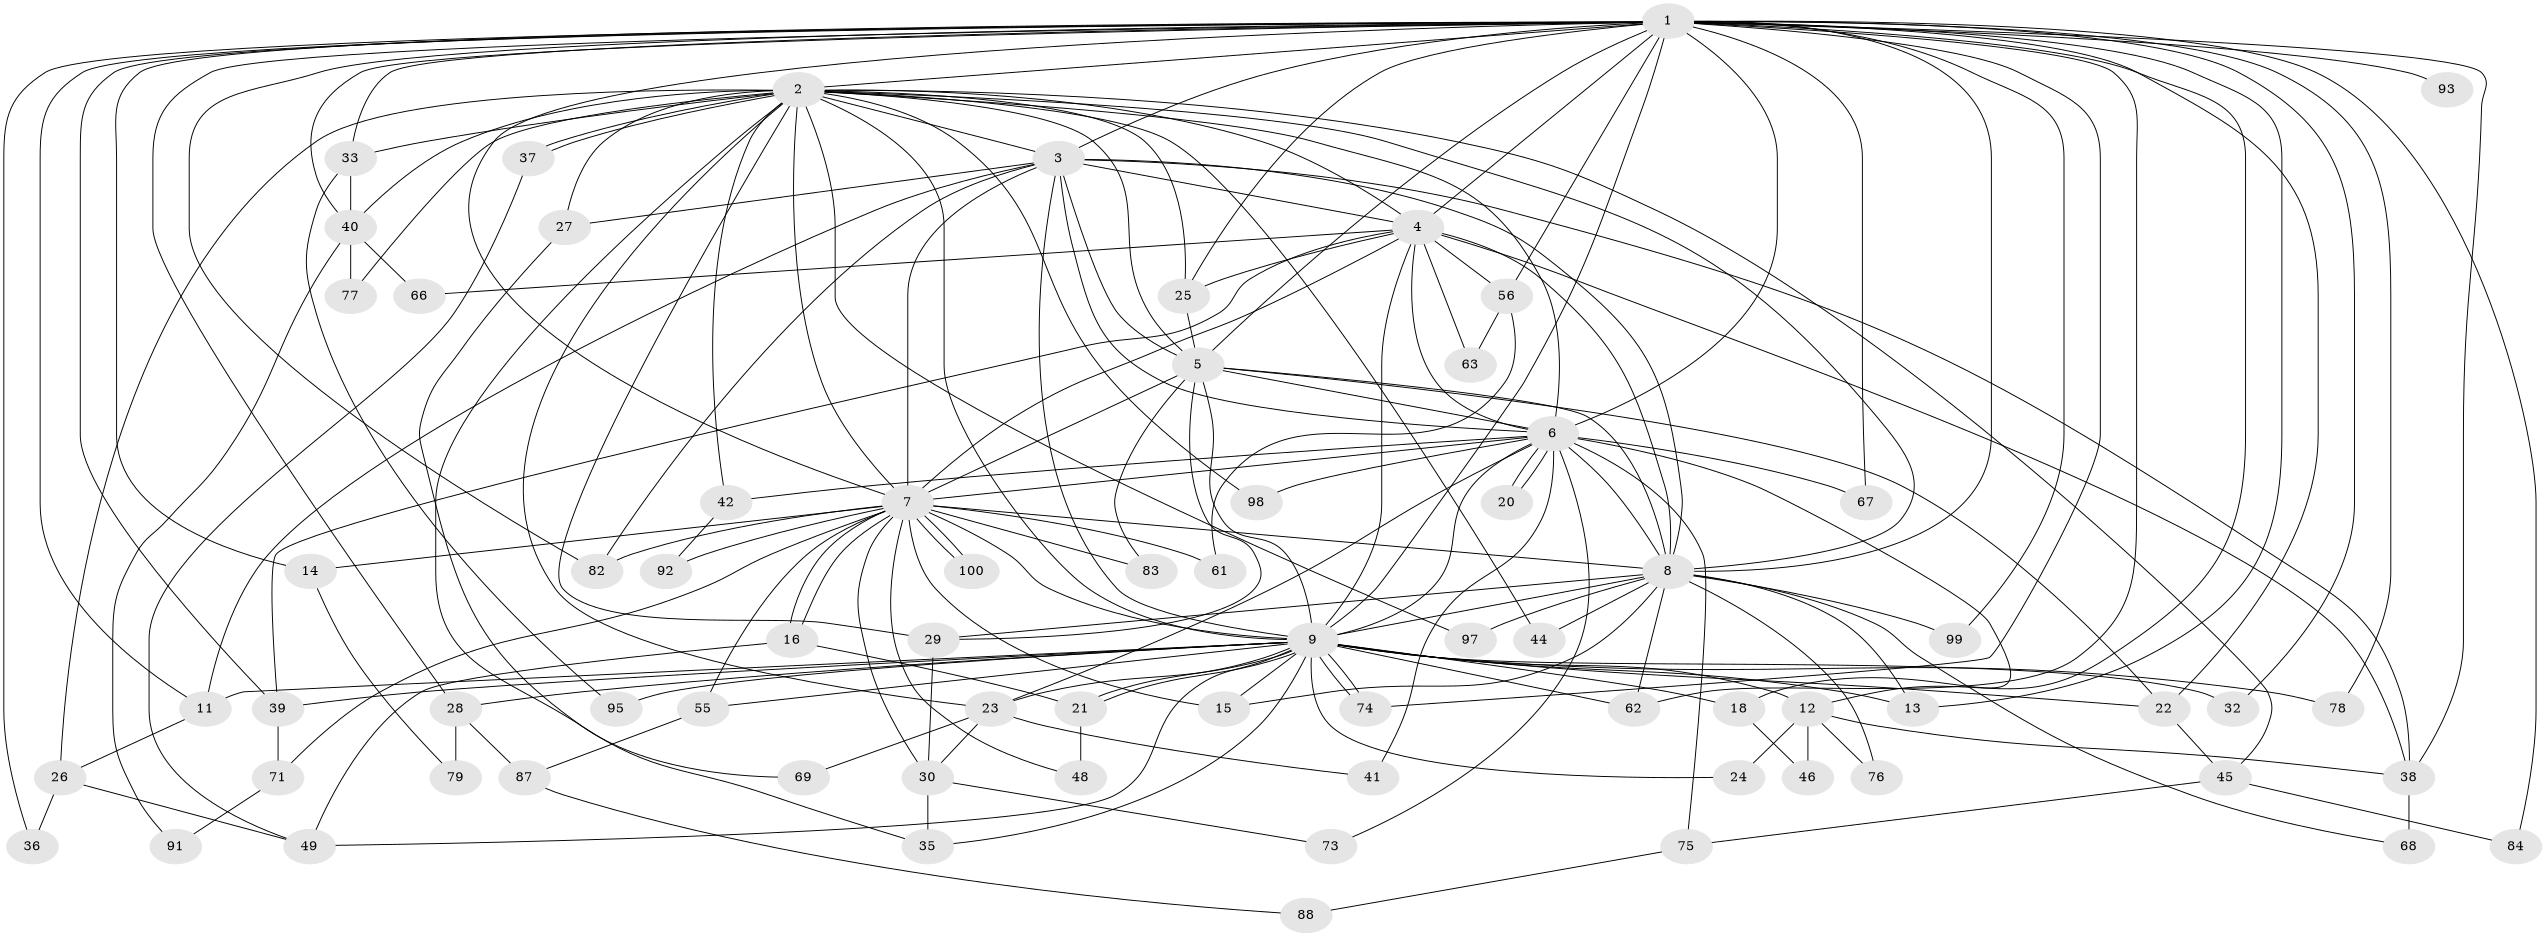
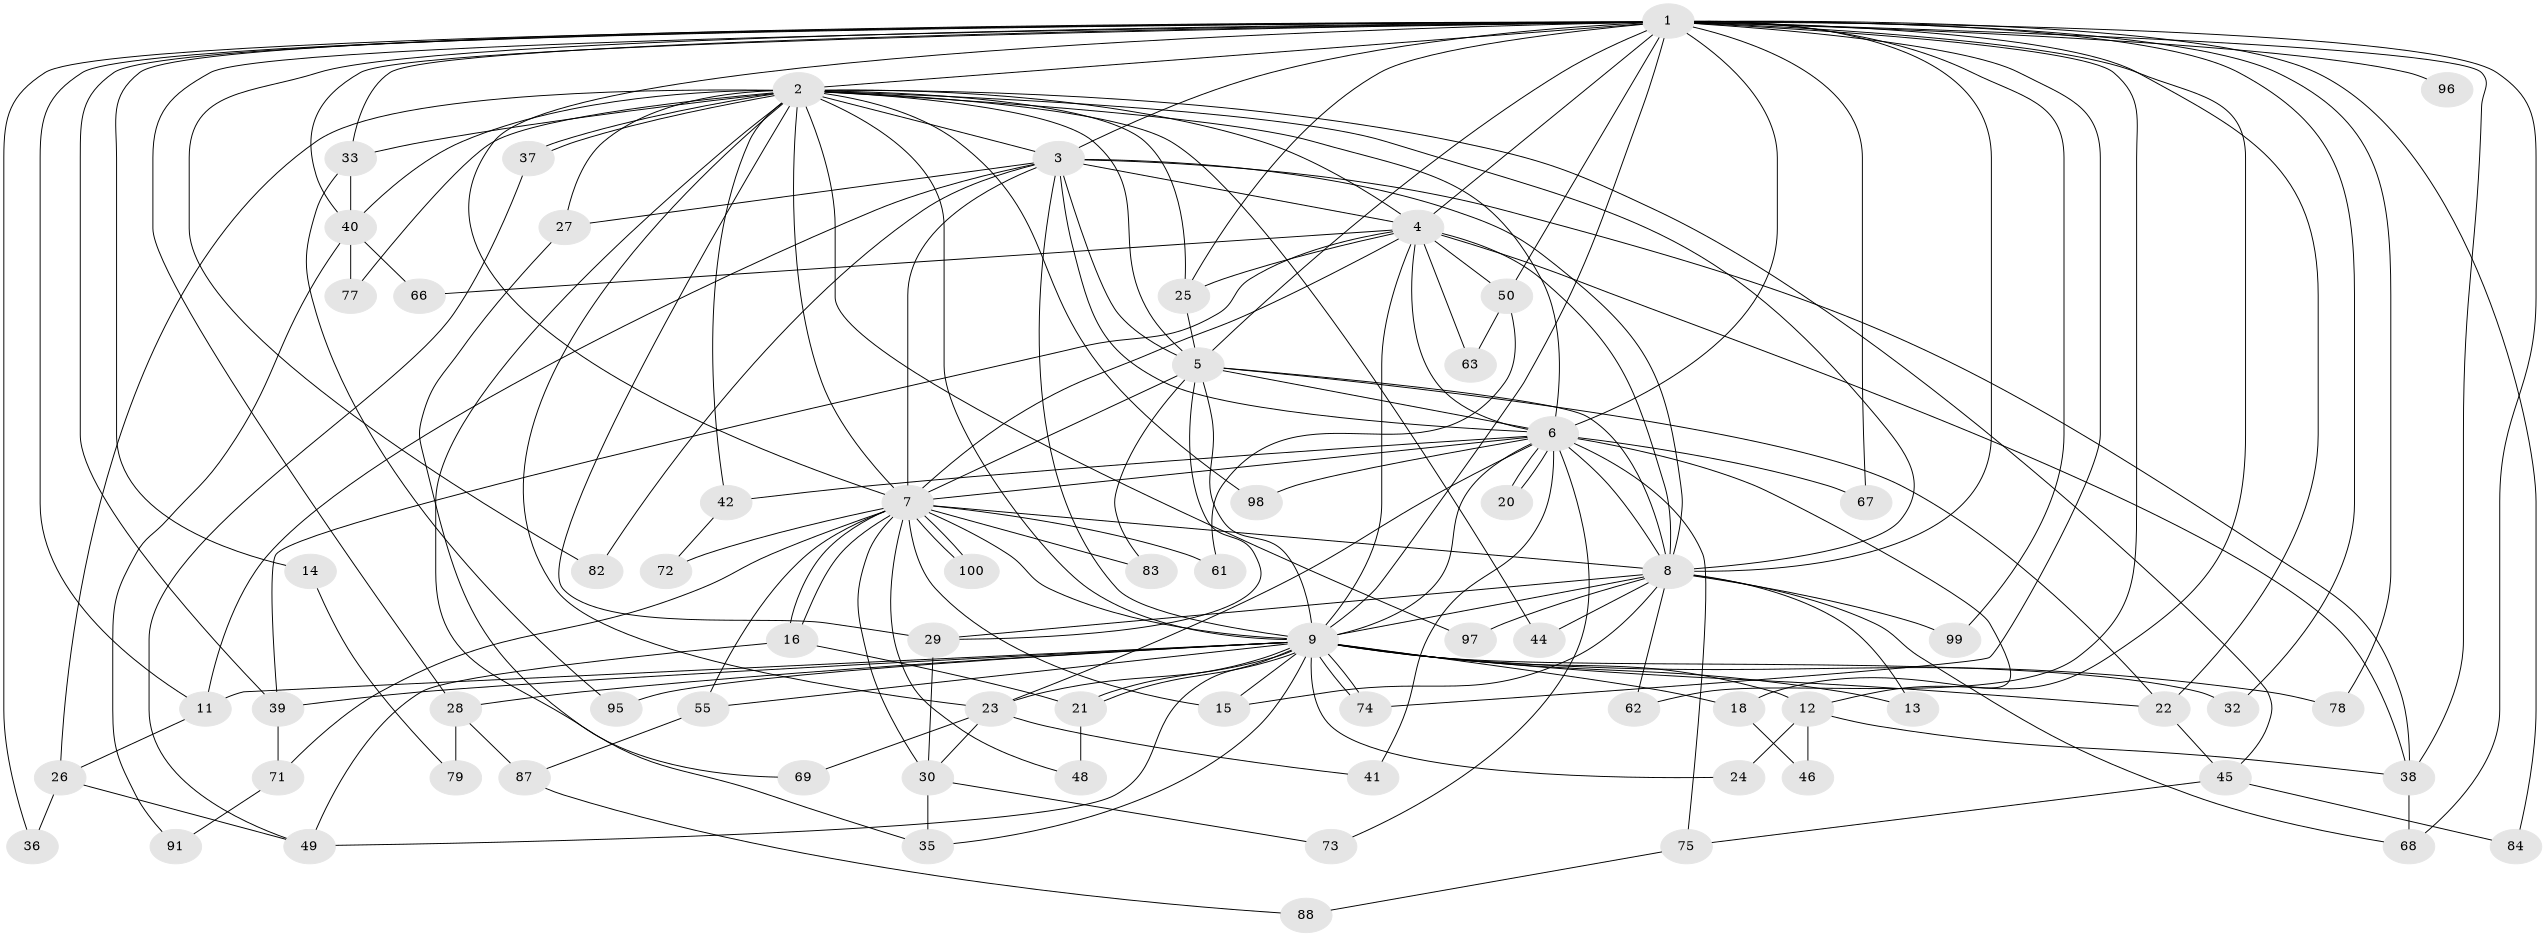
node "93": label "93" -> "96"
edge "1" -- "13": now "1" -- "68"
node "56": label "56" -> "50"
edge "7" -- "82": removed
edge "7" -- "14": removed
node "92": label "92" -> "72"
edge "9" -- "62": removed
node "76": removed
